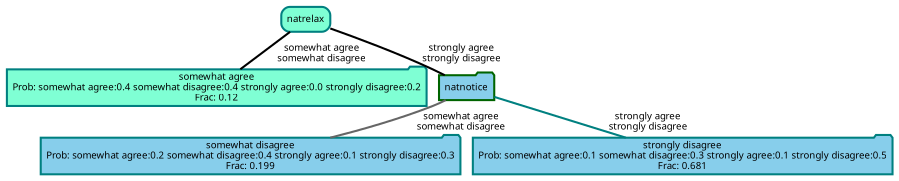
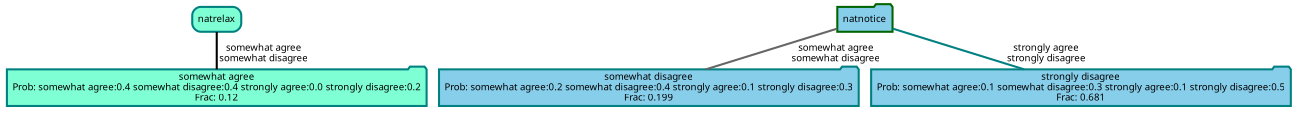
edge "natrelax" -- "natnotice": removed, label "strongly agree strongly disagree"
